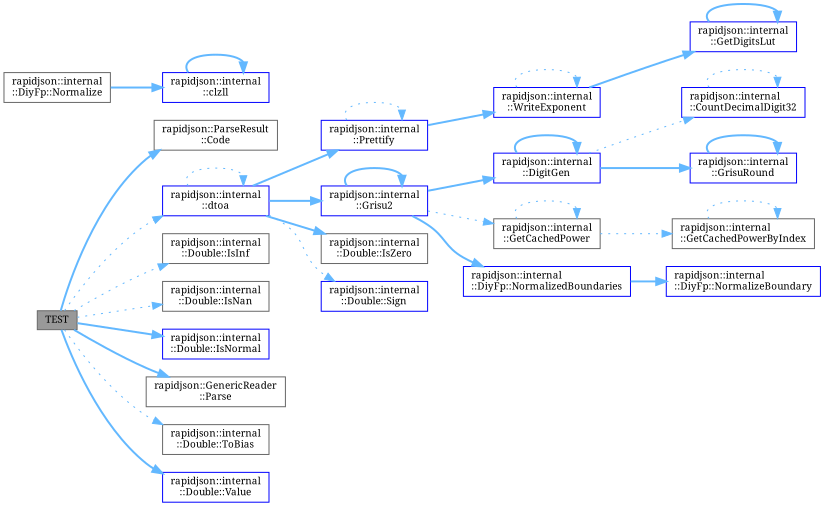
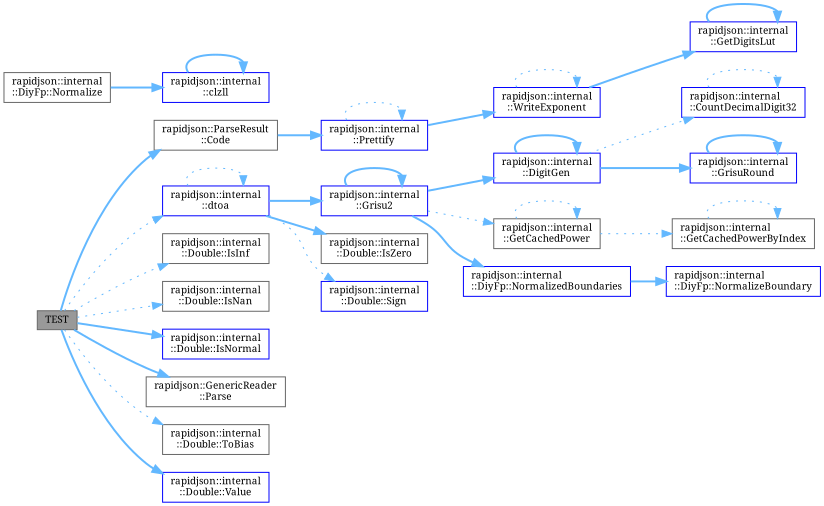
edge "rapidjson::internal ::dtoa" -> "rapidjson::internal ::Prettify": now "rapidjson::ParseResult ::Code" -> "rapidjson::internal ::Prettify"
